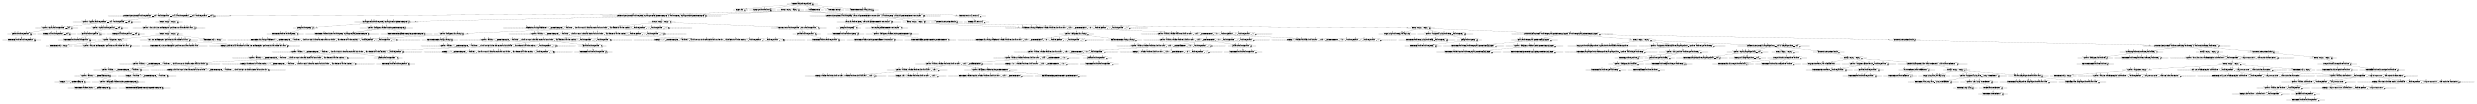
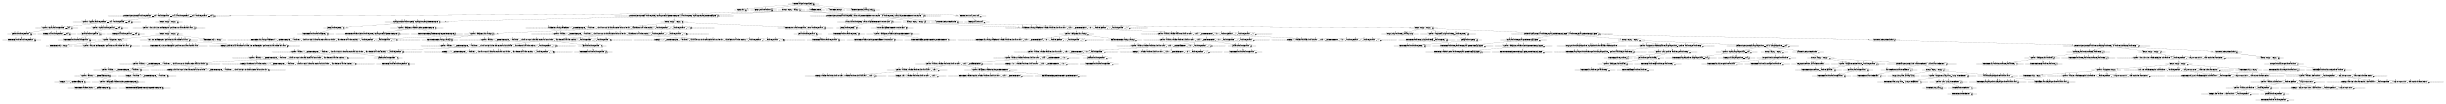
node "(IDENTIFIER,this,attributes.containsKey(attributeKey))": added
